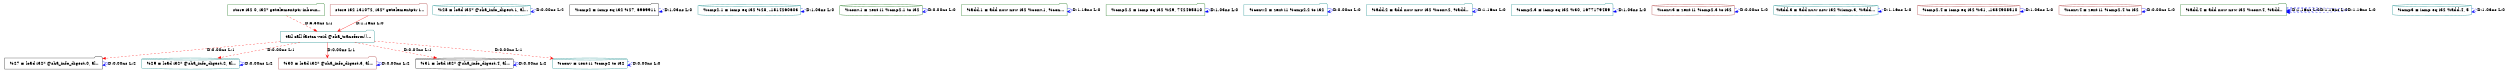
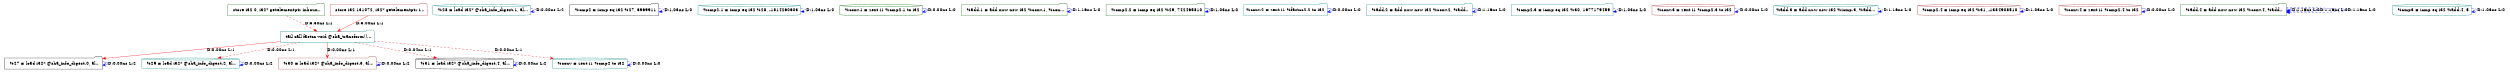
node "%conv.2 = zext i1 %cmp2.2 to i32": label "%conv.2 = zext i1 %cmp2.2 to i32" -> "%conv.2 = zext i1 %fastcc2.2 to i32"
edge "store i32 131072, i32* getelementptr i..." -> "tail call fastcc void @sha_transform()...": label "D:1.16ns L:0" -> "D:5.00ns L:1"
edge "tail call fastcc void @sha_transform()..." -> "%27 = load i32* @sha_info_digest.0, al...": style dashed -> solid
